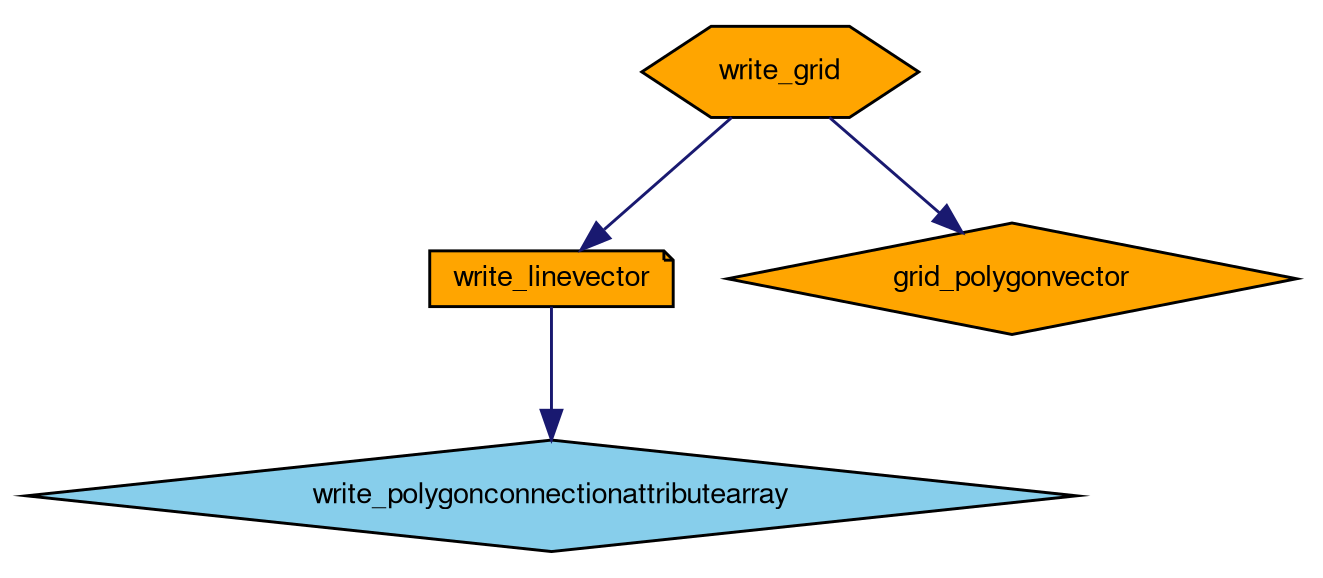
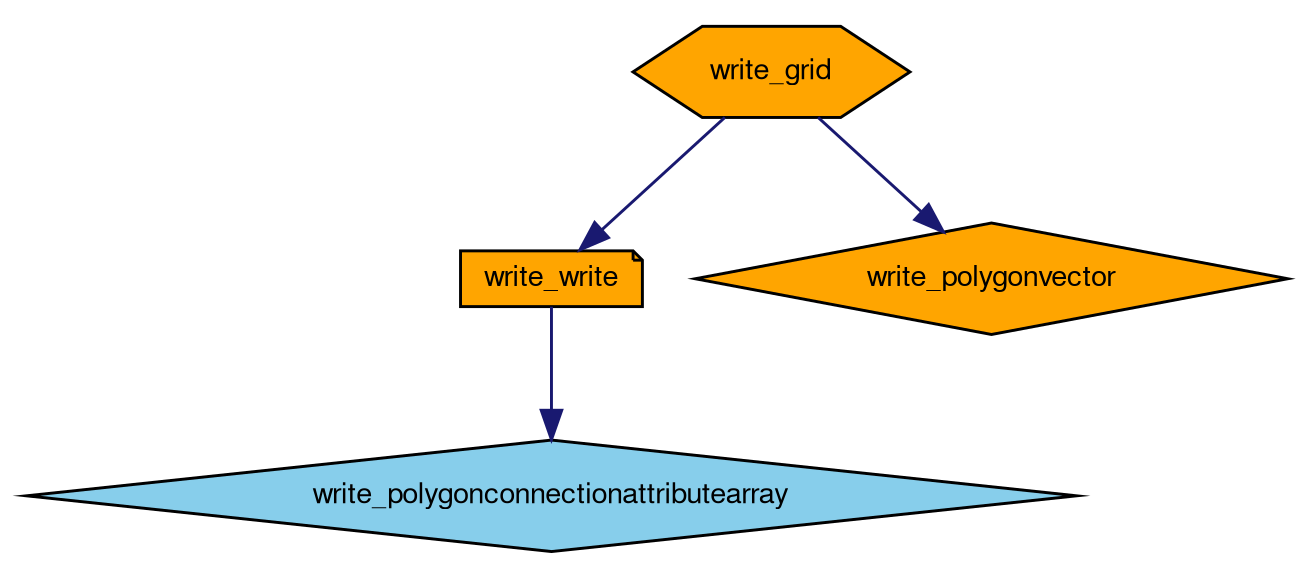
node "write_linevector": label "write_linevector" -> "write_write"
node "grid_polygonvector": label "grid_polygonvector" -> "write_polygonvector"
